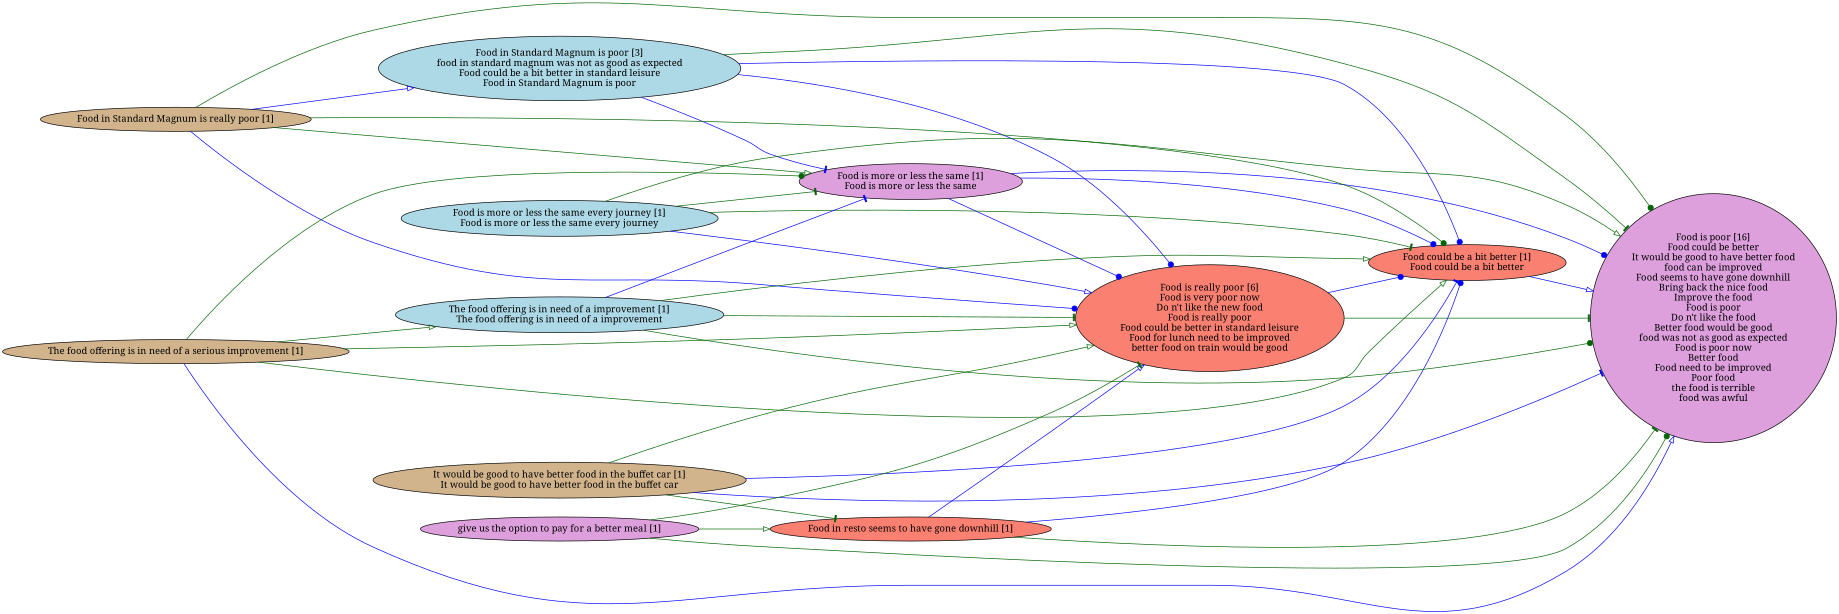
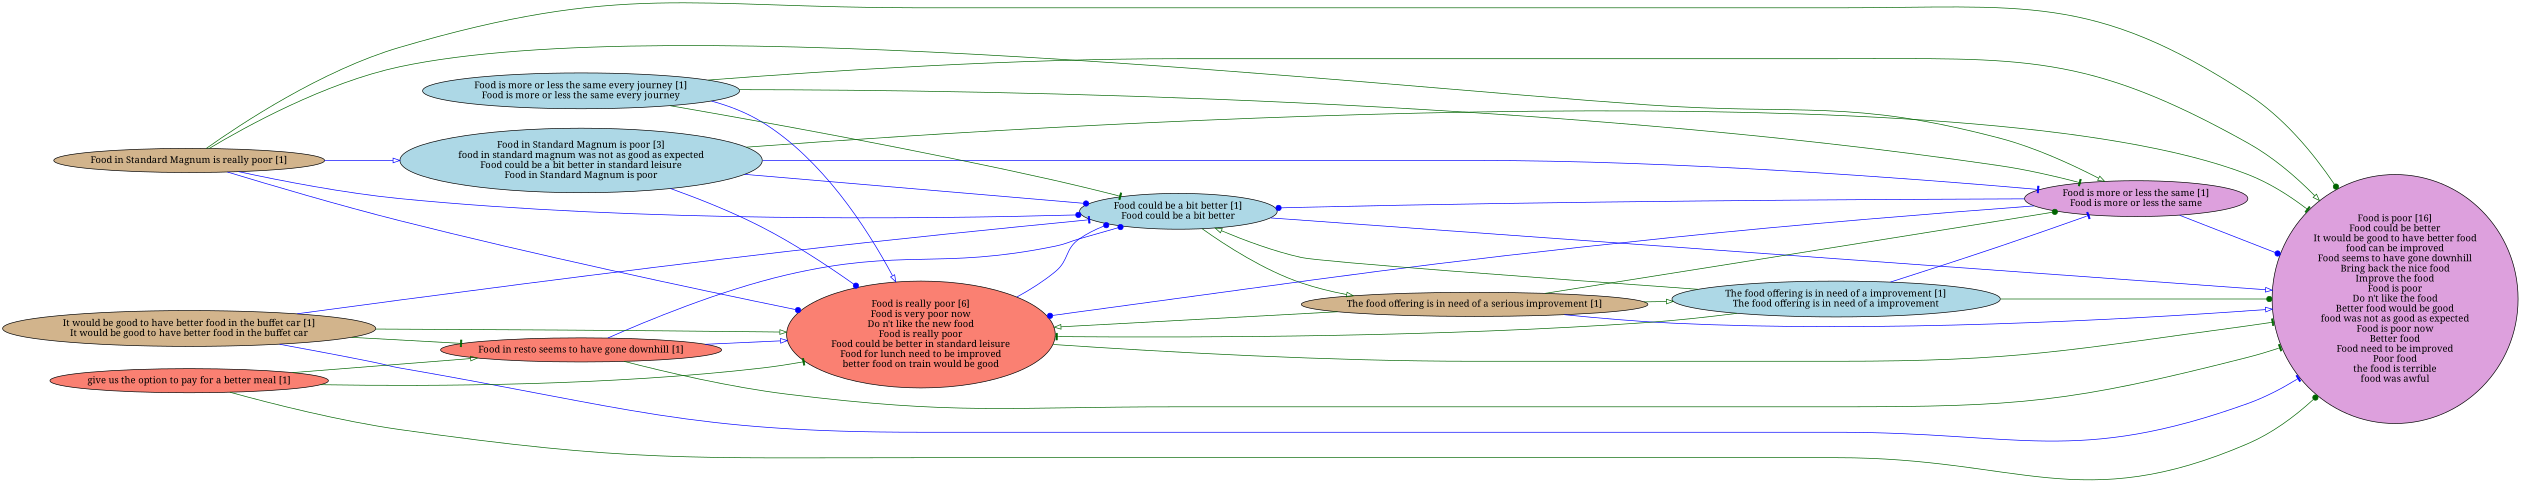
edge "Food in Standard Magnum is really poor [1]" -> "Food could be a bit better [1] Food could be a bit better": color darkgreen -> blue
node "Food could be a bit better [1] Food could be a bit better": fillcolor salmon -> lightblue
edge "The food offering is in need of a serious improvement [1]" -> "Food could be a bit better [1] Food could be a bit better": reversed
node "give us the option to pay for a better meal [1]": fillcolor plum -> salmon
